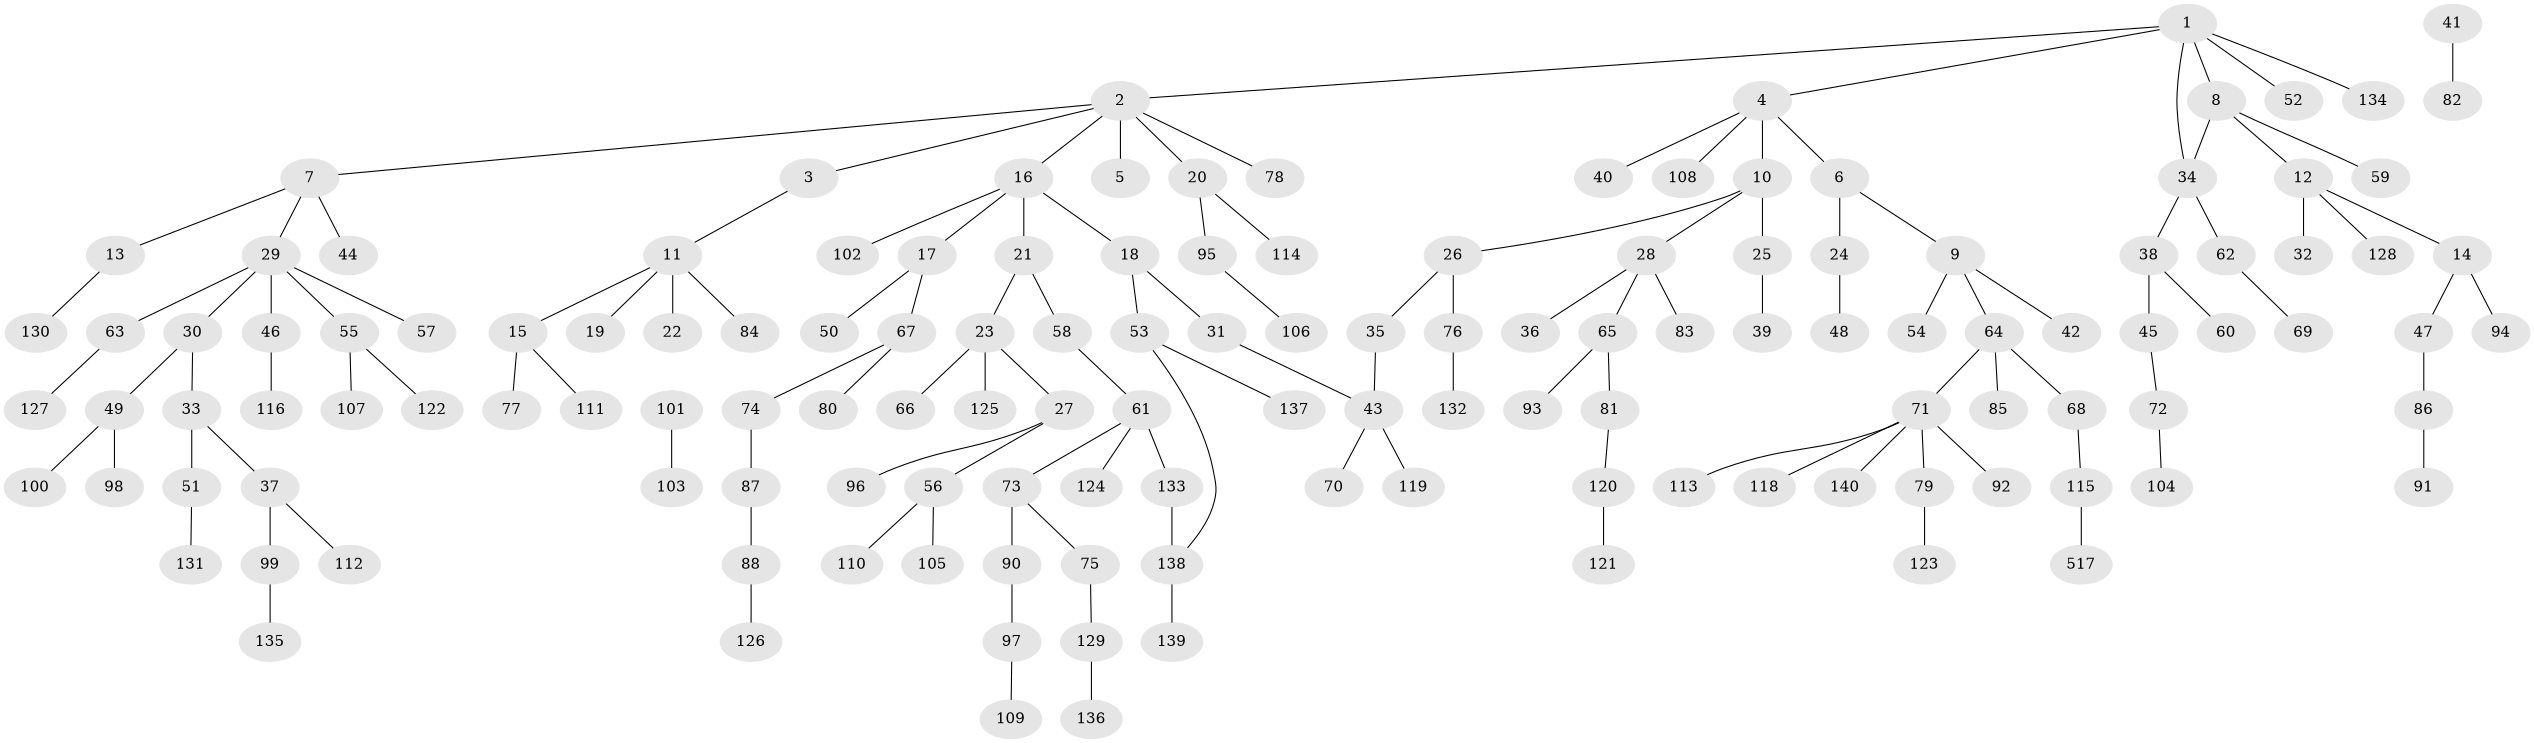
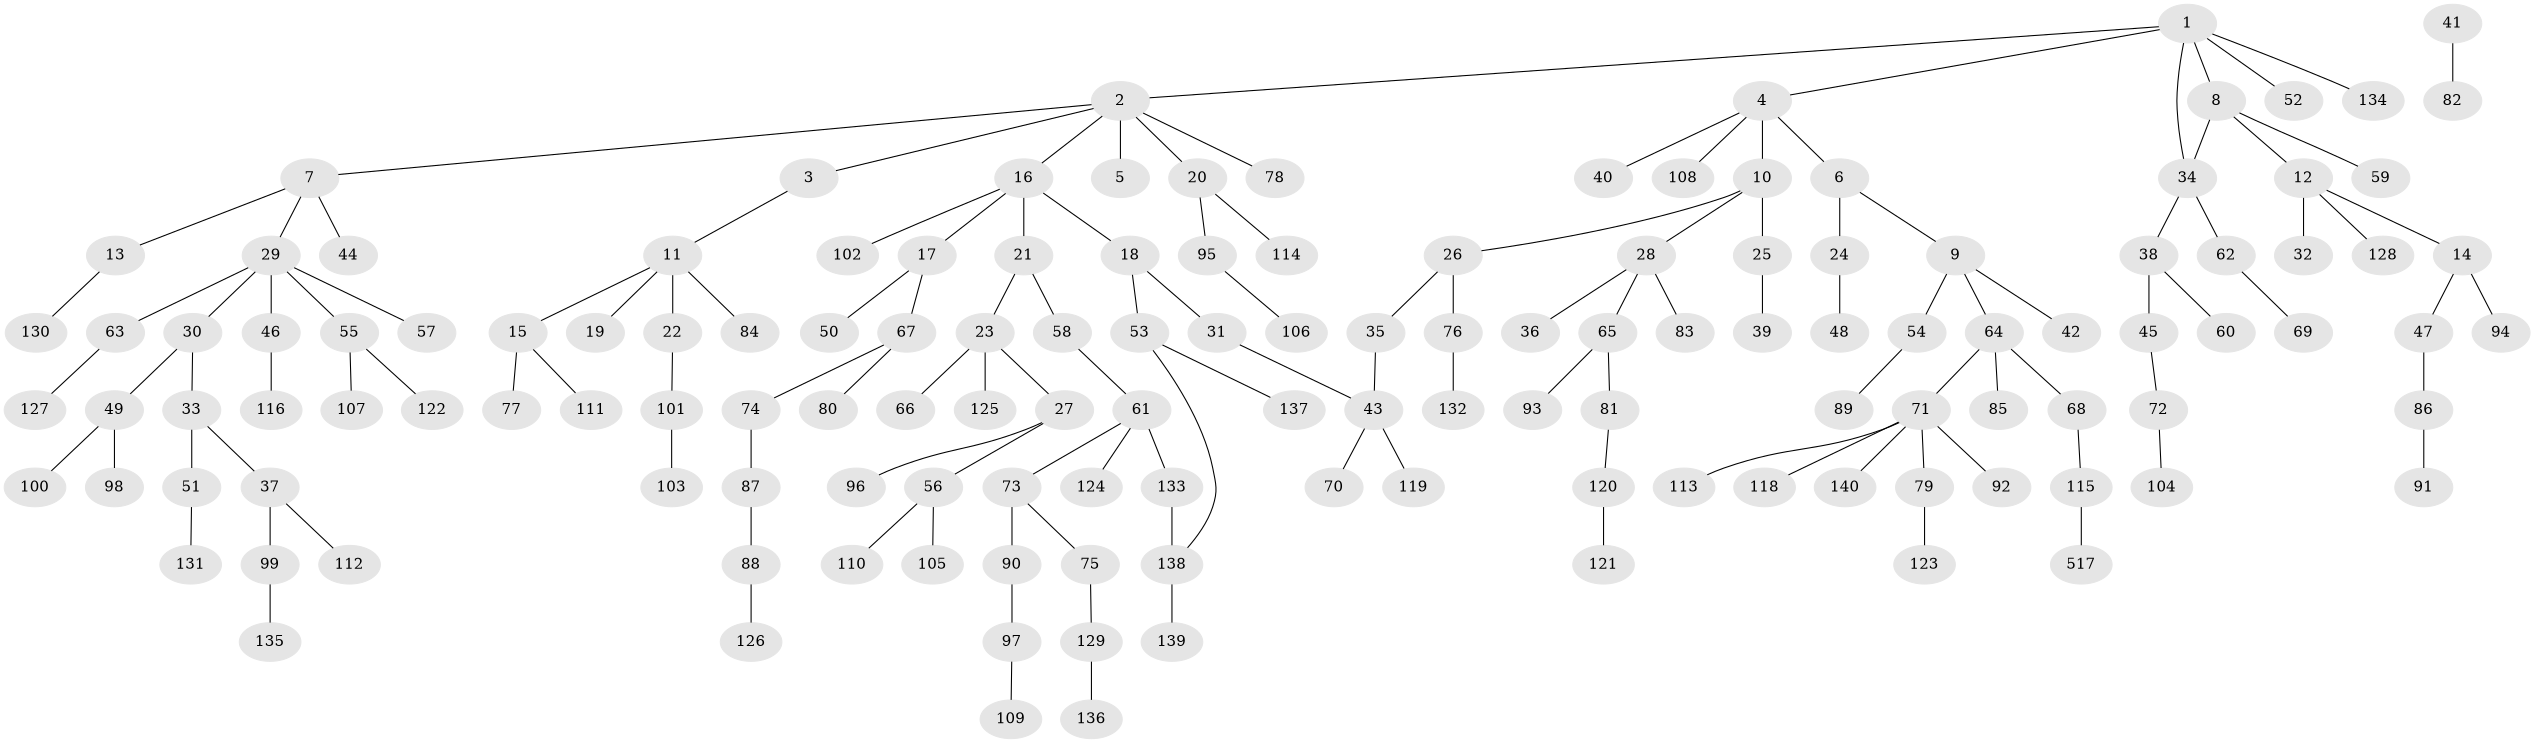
edge "22" -- "101": added
node "89": added
